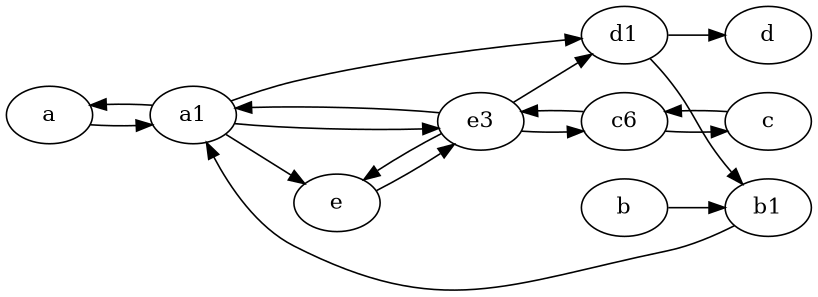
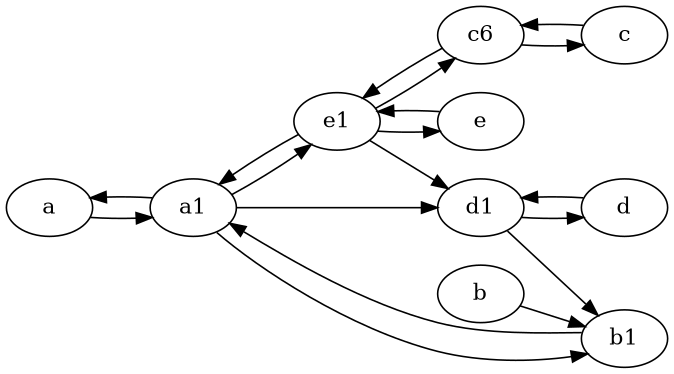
node "e3": label "e3" -> "e1"
edge "a1" -> "e": now "a1" -> "b1"
edge "d" -> "d1": added
